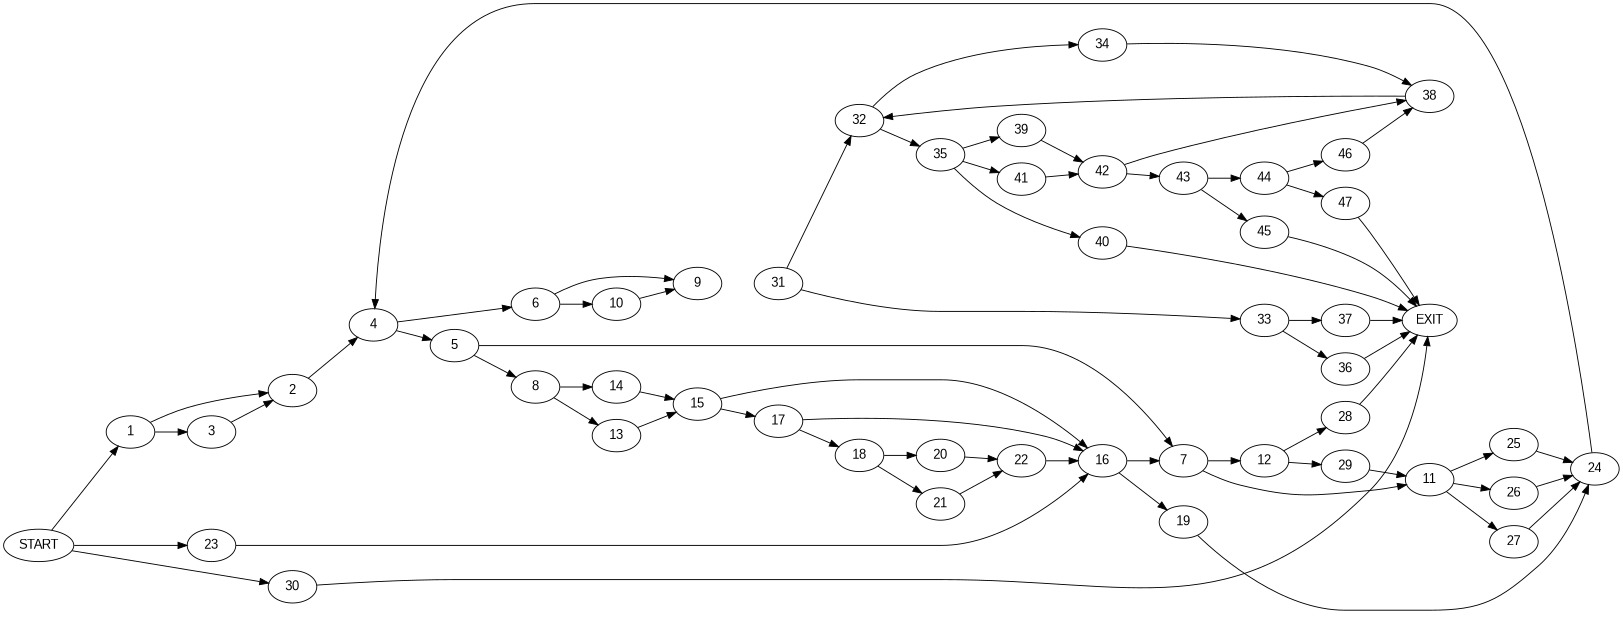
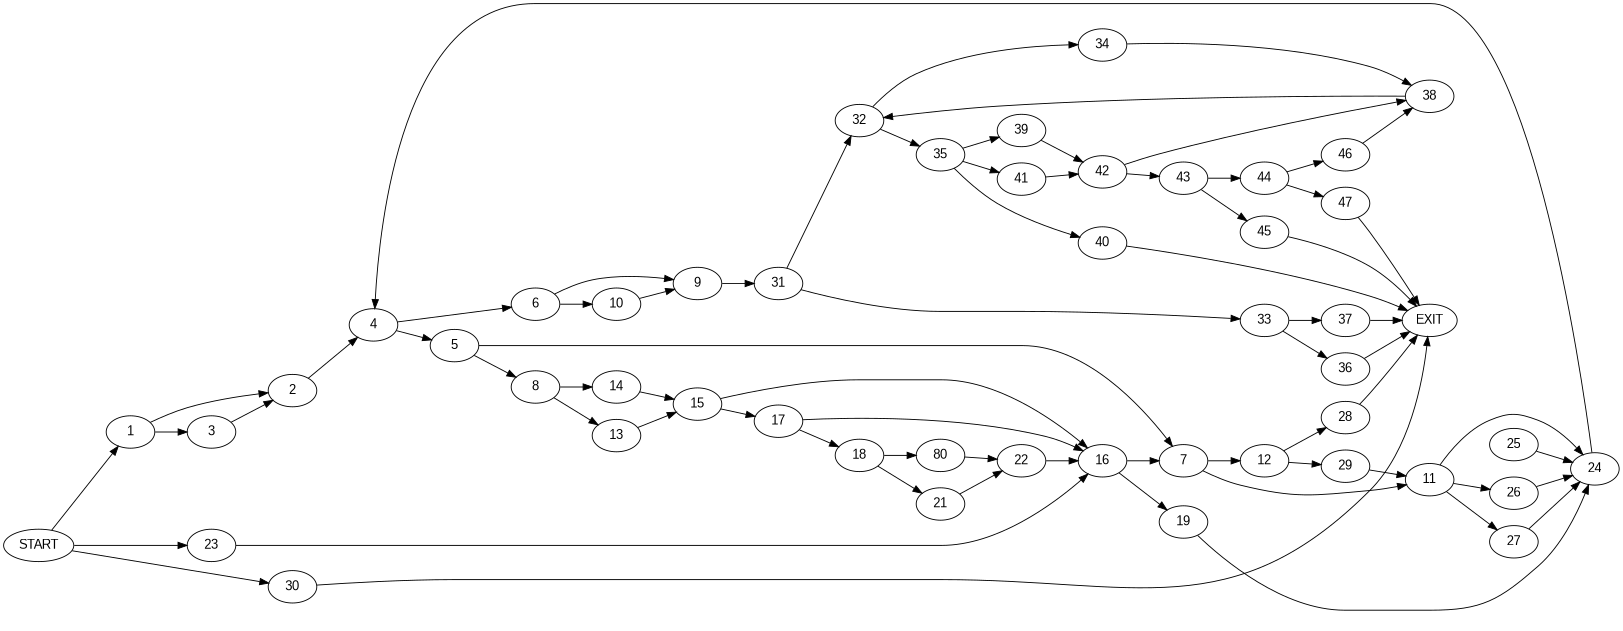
edge "9" -> "31": added
node "20": label "20" -> "80"
edge "11" -> "25": now "11" -> "24"
